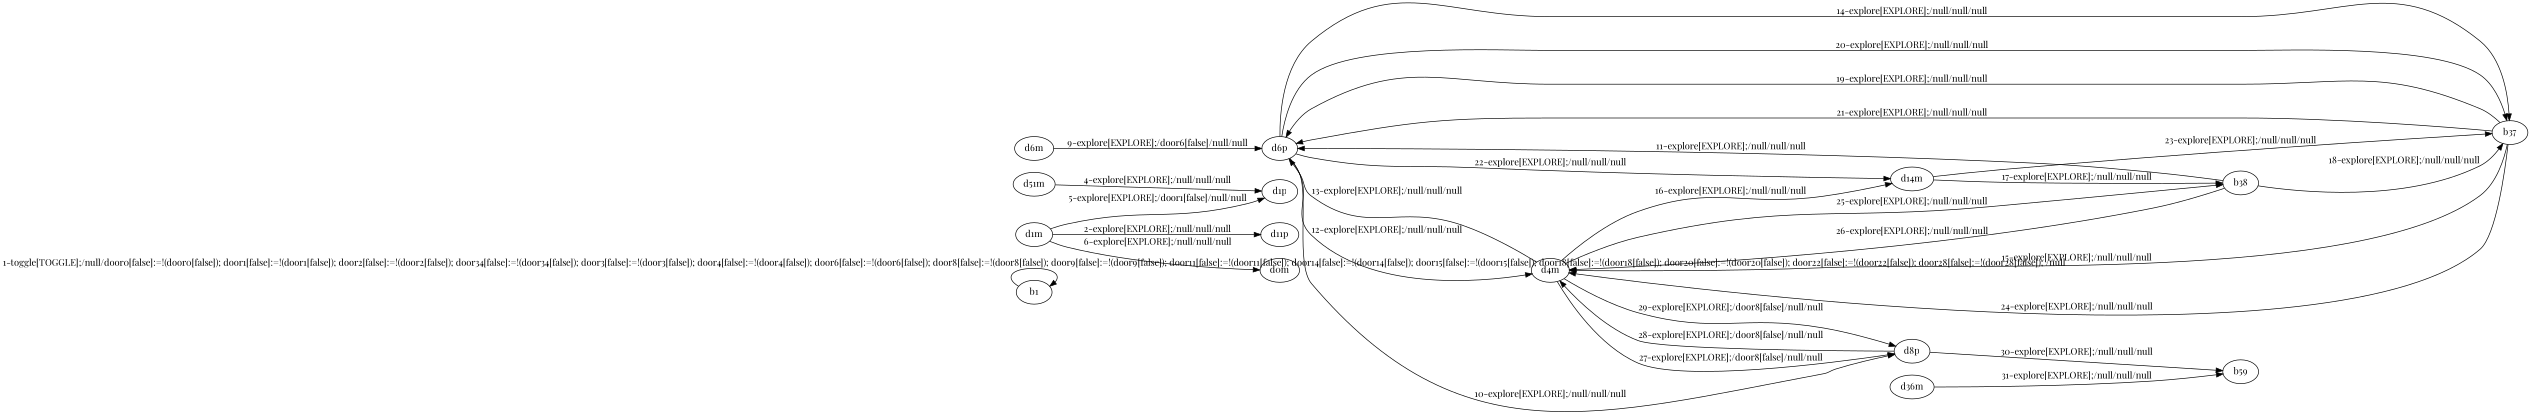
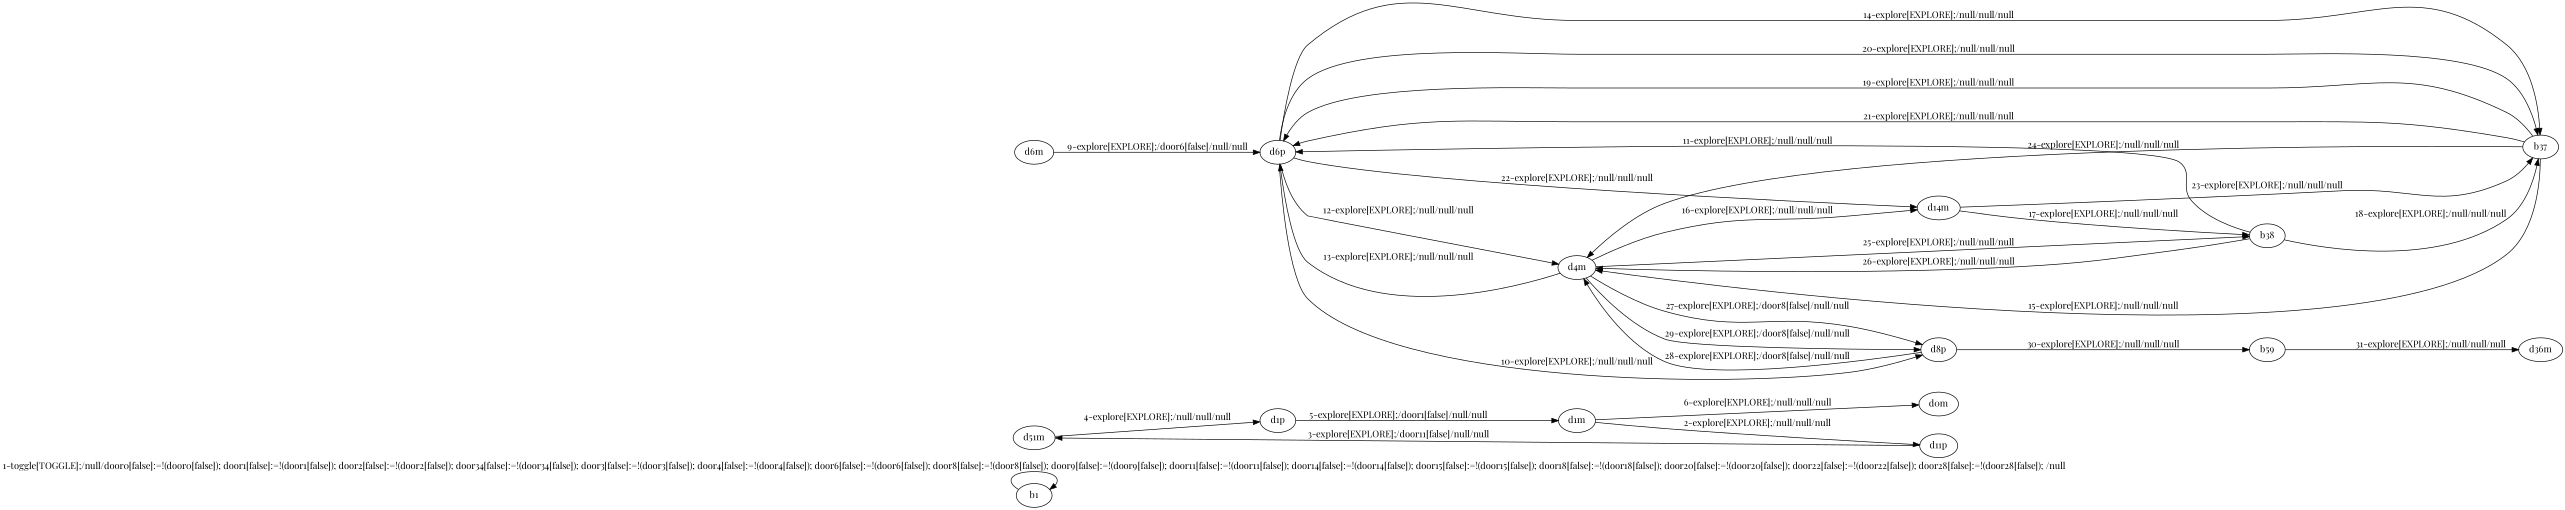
edge "d1m" -> "d1p": reversed
edge "d36m" -> "b59": reversed
edge "d11p" -> "d51m": added, label "3-explore[EXPLORE];/door11[false]/null/null"
